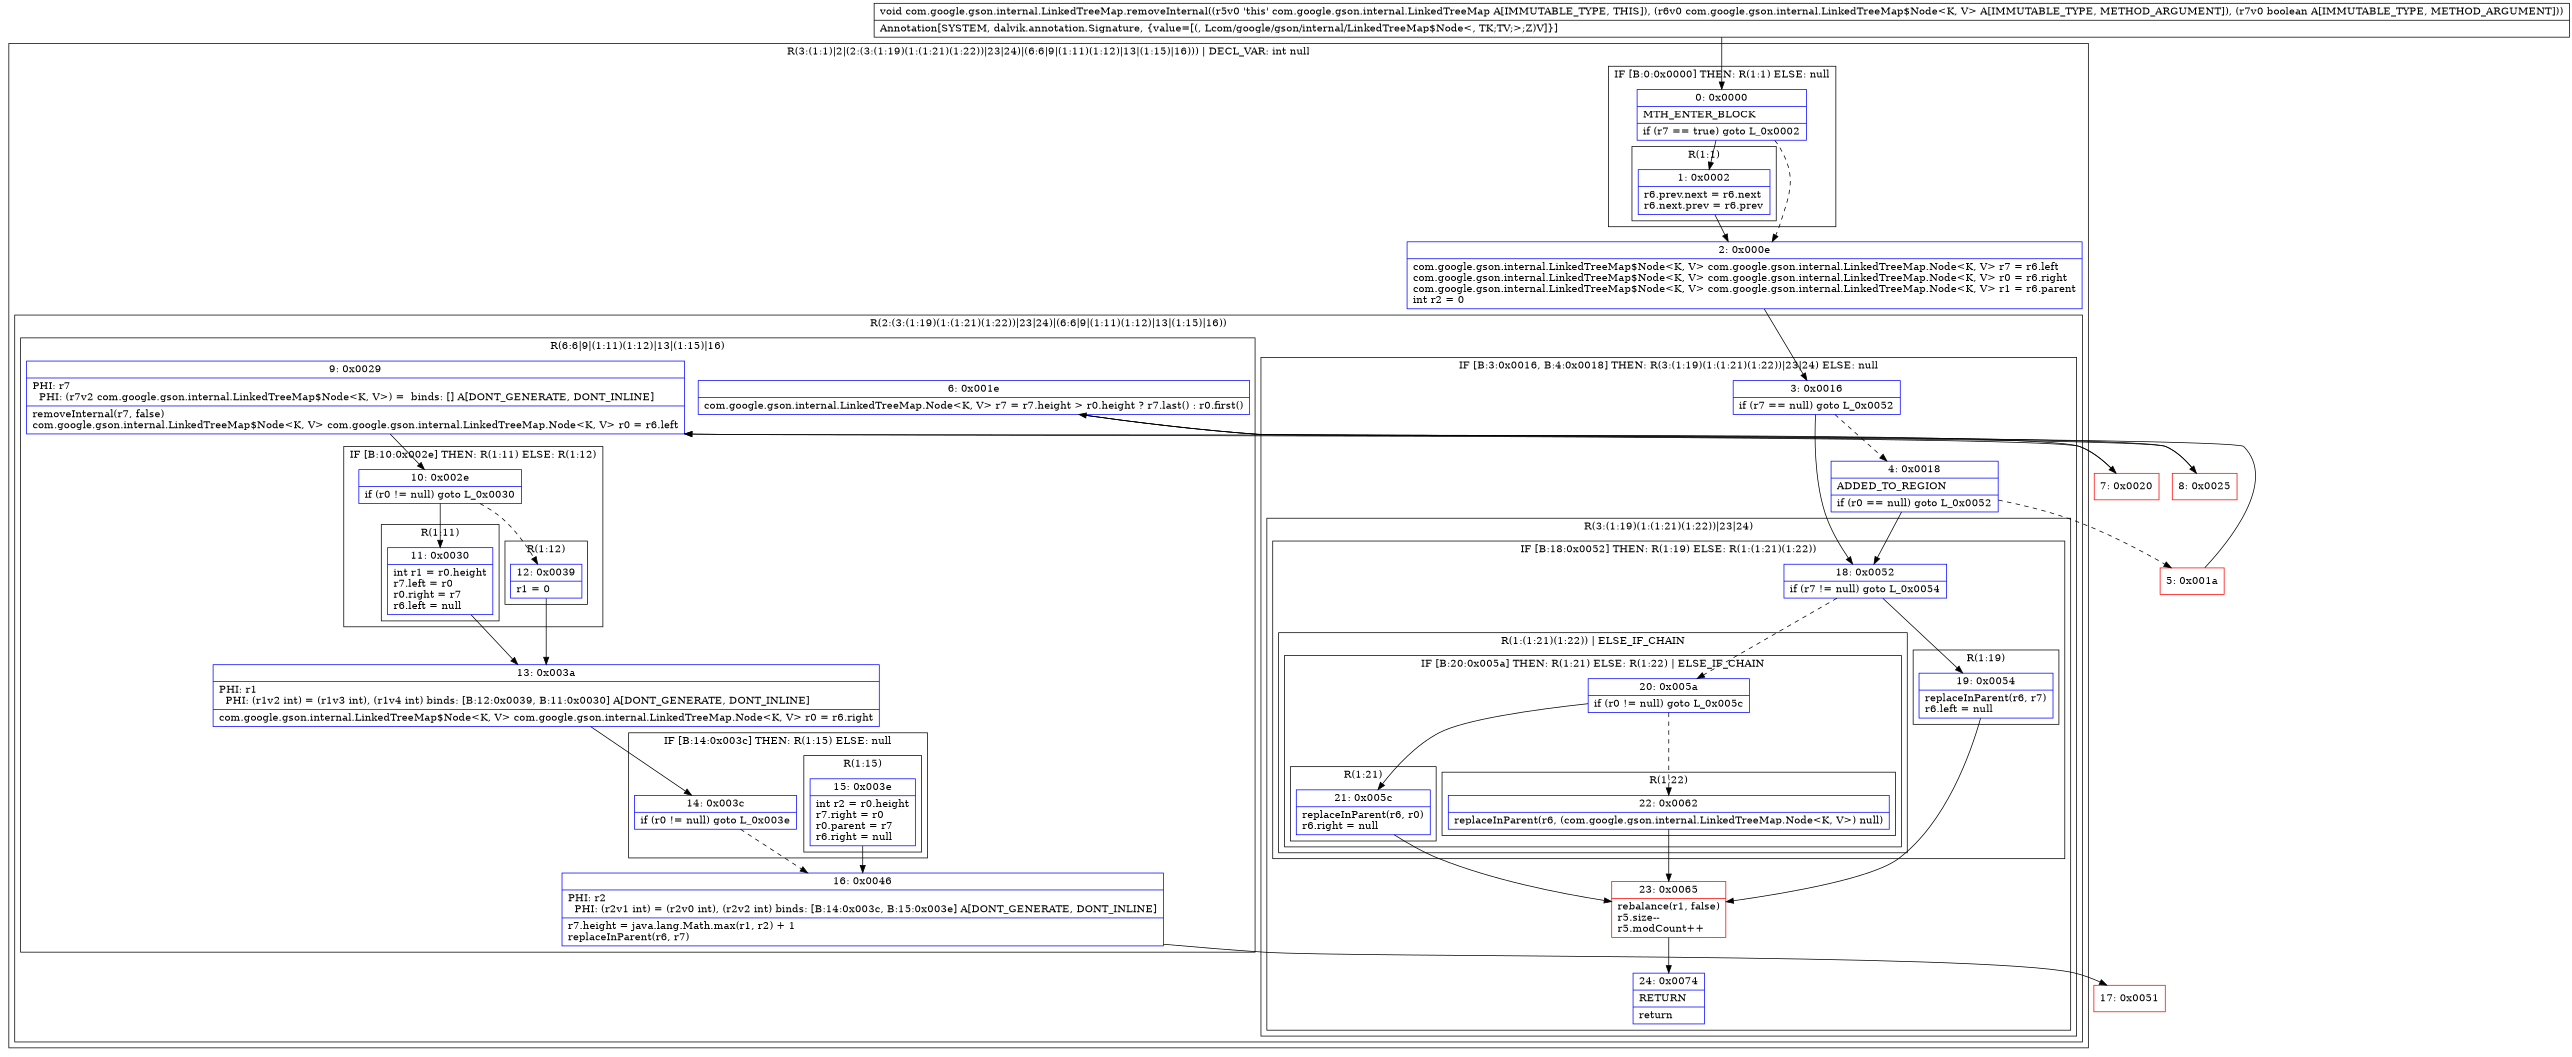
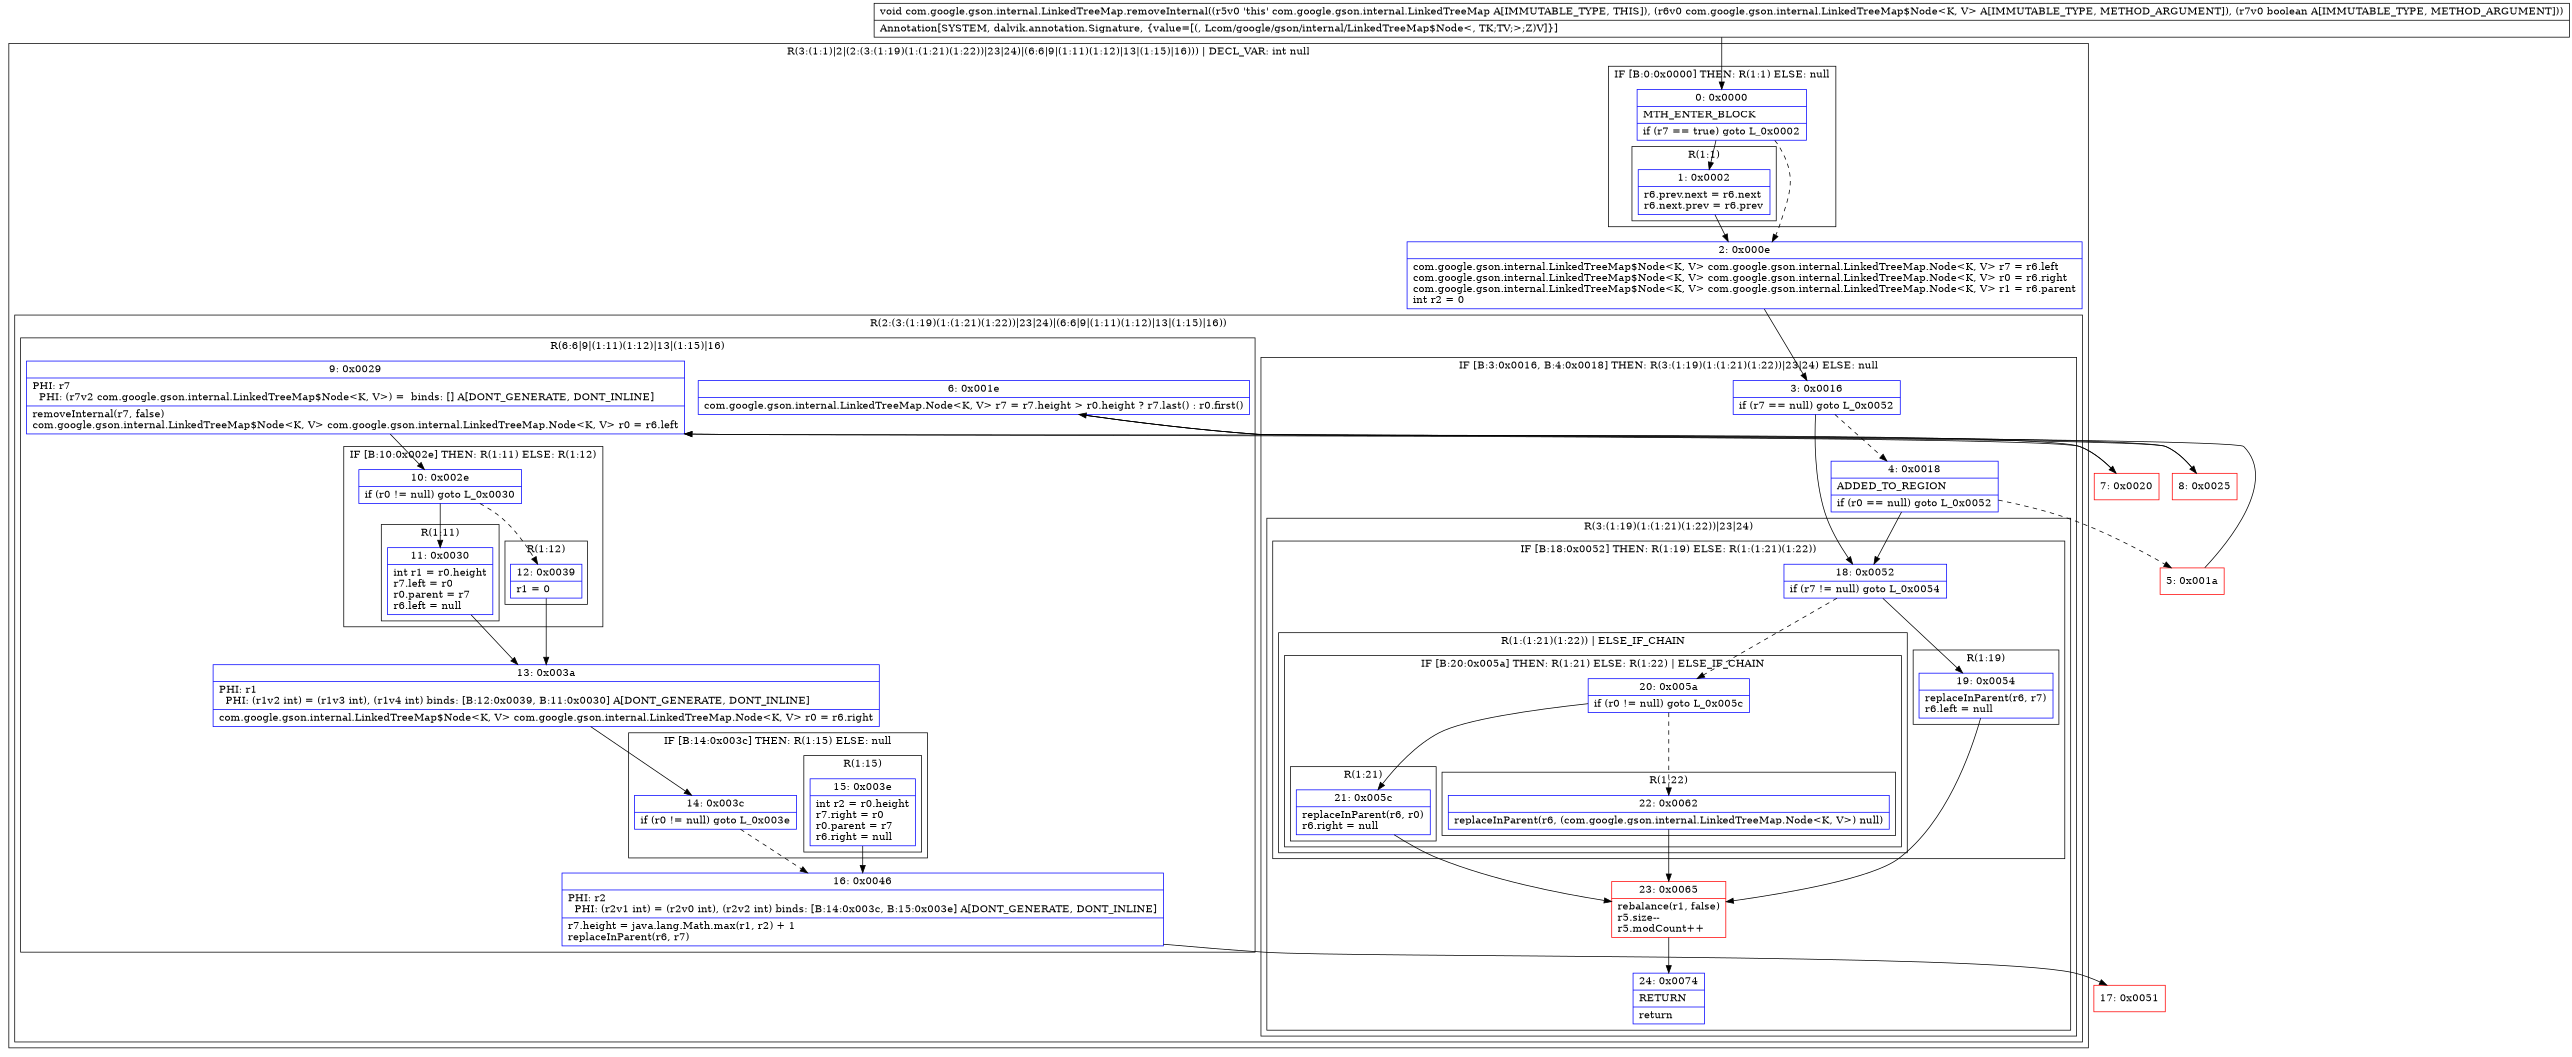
node "11: 0x0030": text "r0.right = r7" -> "r0.parent = r7"
